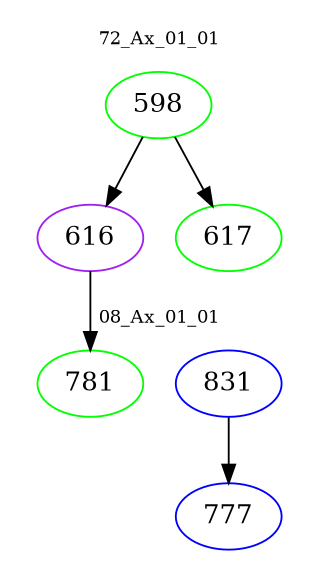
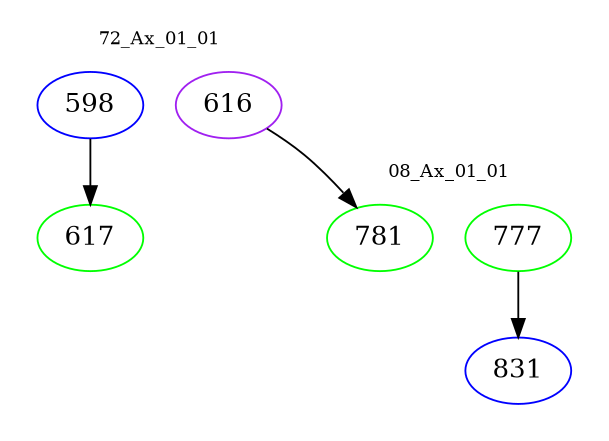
node "598": color green -> blue
edge "598" -> "616": removed
edge "831" -> "777": reversed
node "777": color blue -> green
